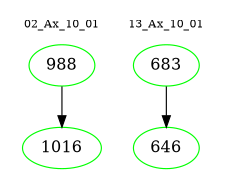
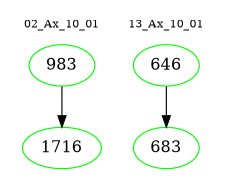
node "988": label "988" -> "983"
edge "683" -> "646": reversed
node "1016": label "1016" -> "1716"
